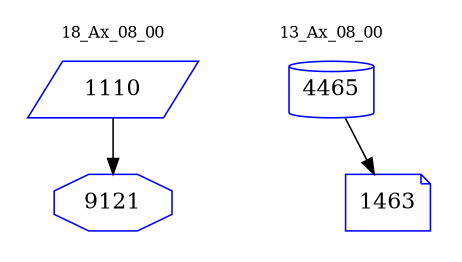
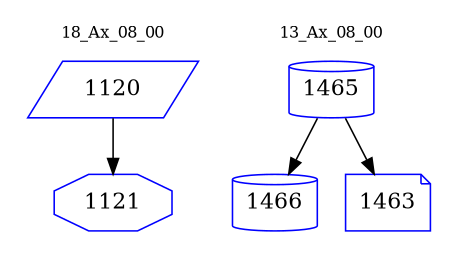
node "1110": label "1110" -> "1120"
node "4465": label "4465" -> "1465"
node "9121": label "9121" -> "1121"
node "1466": added
